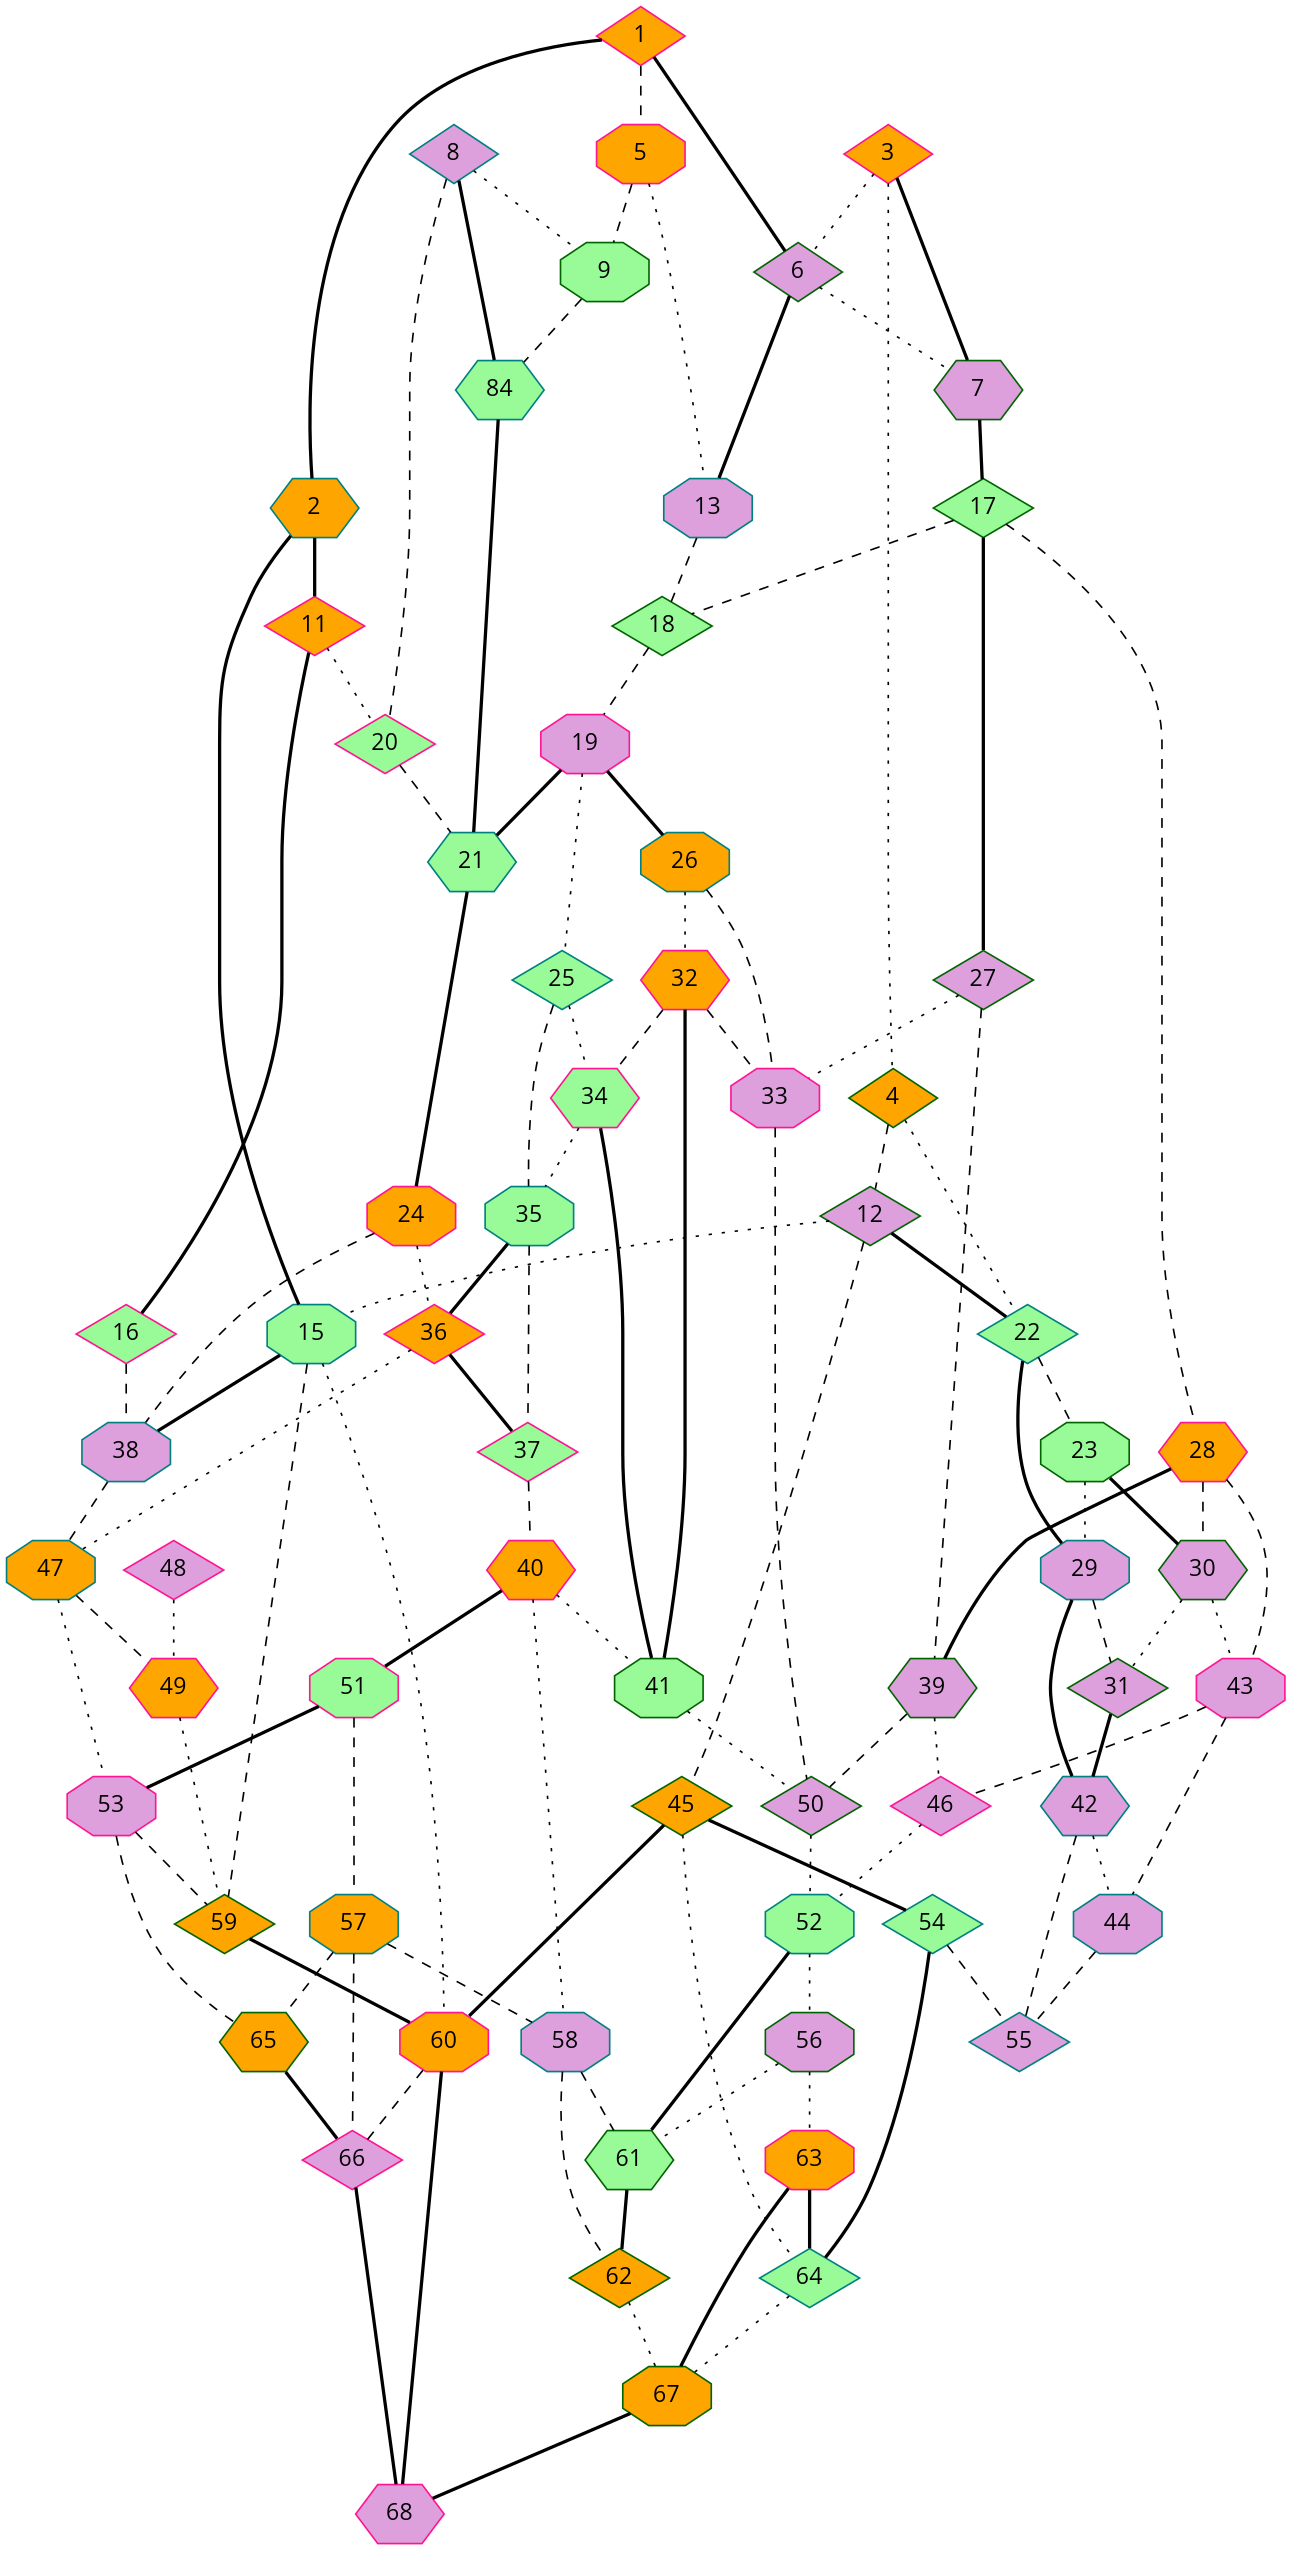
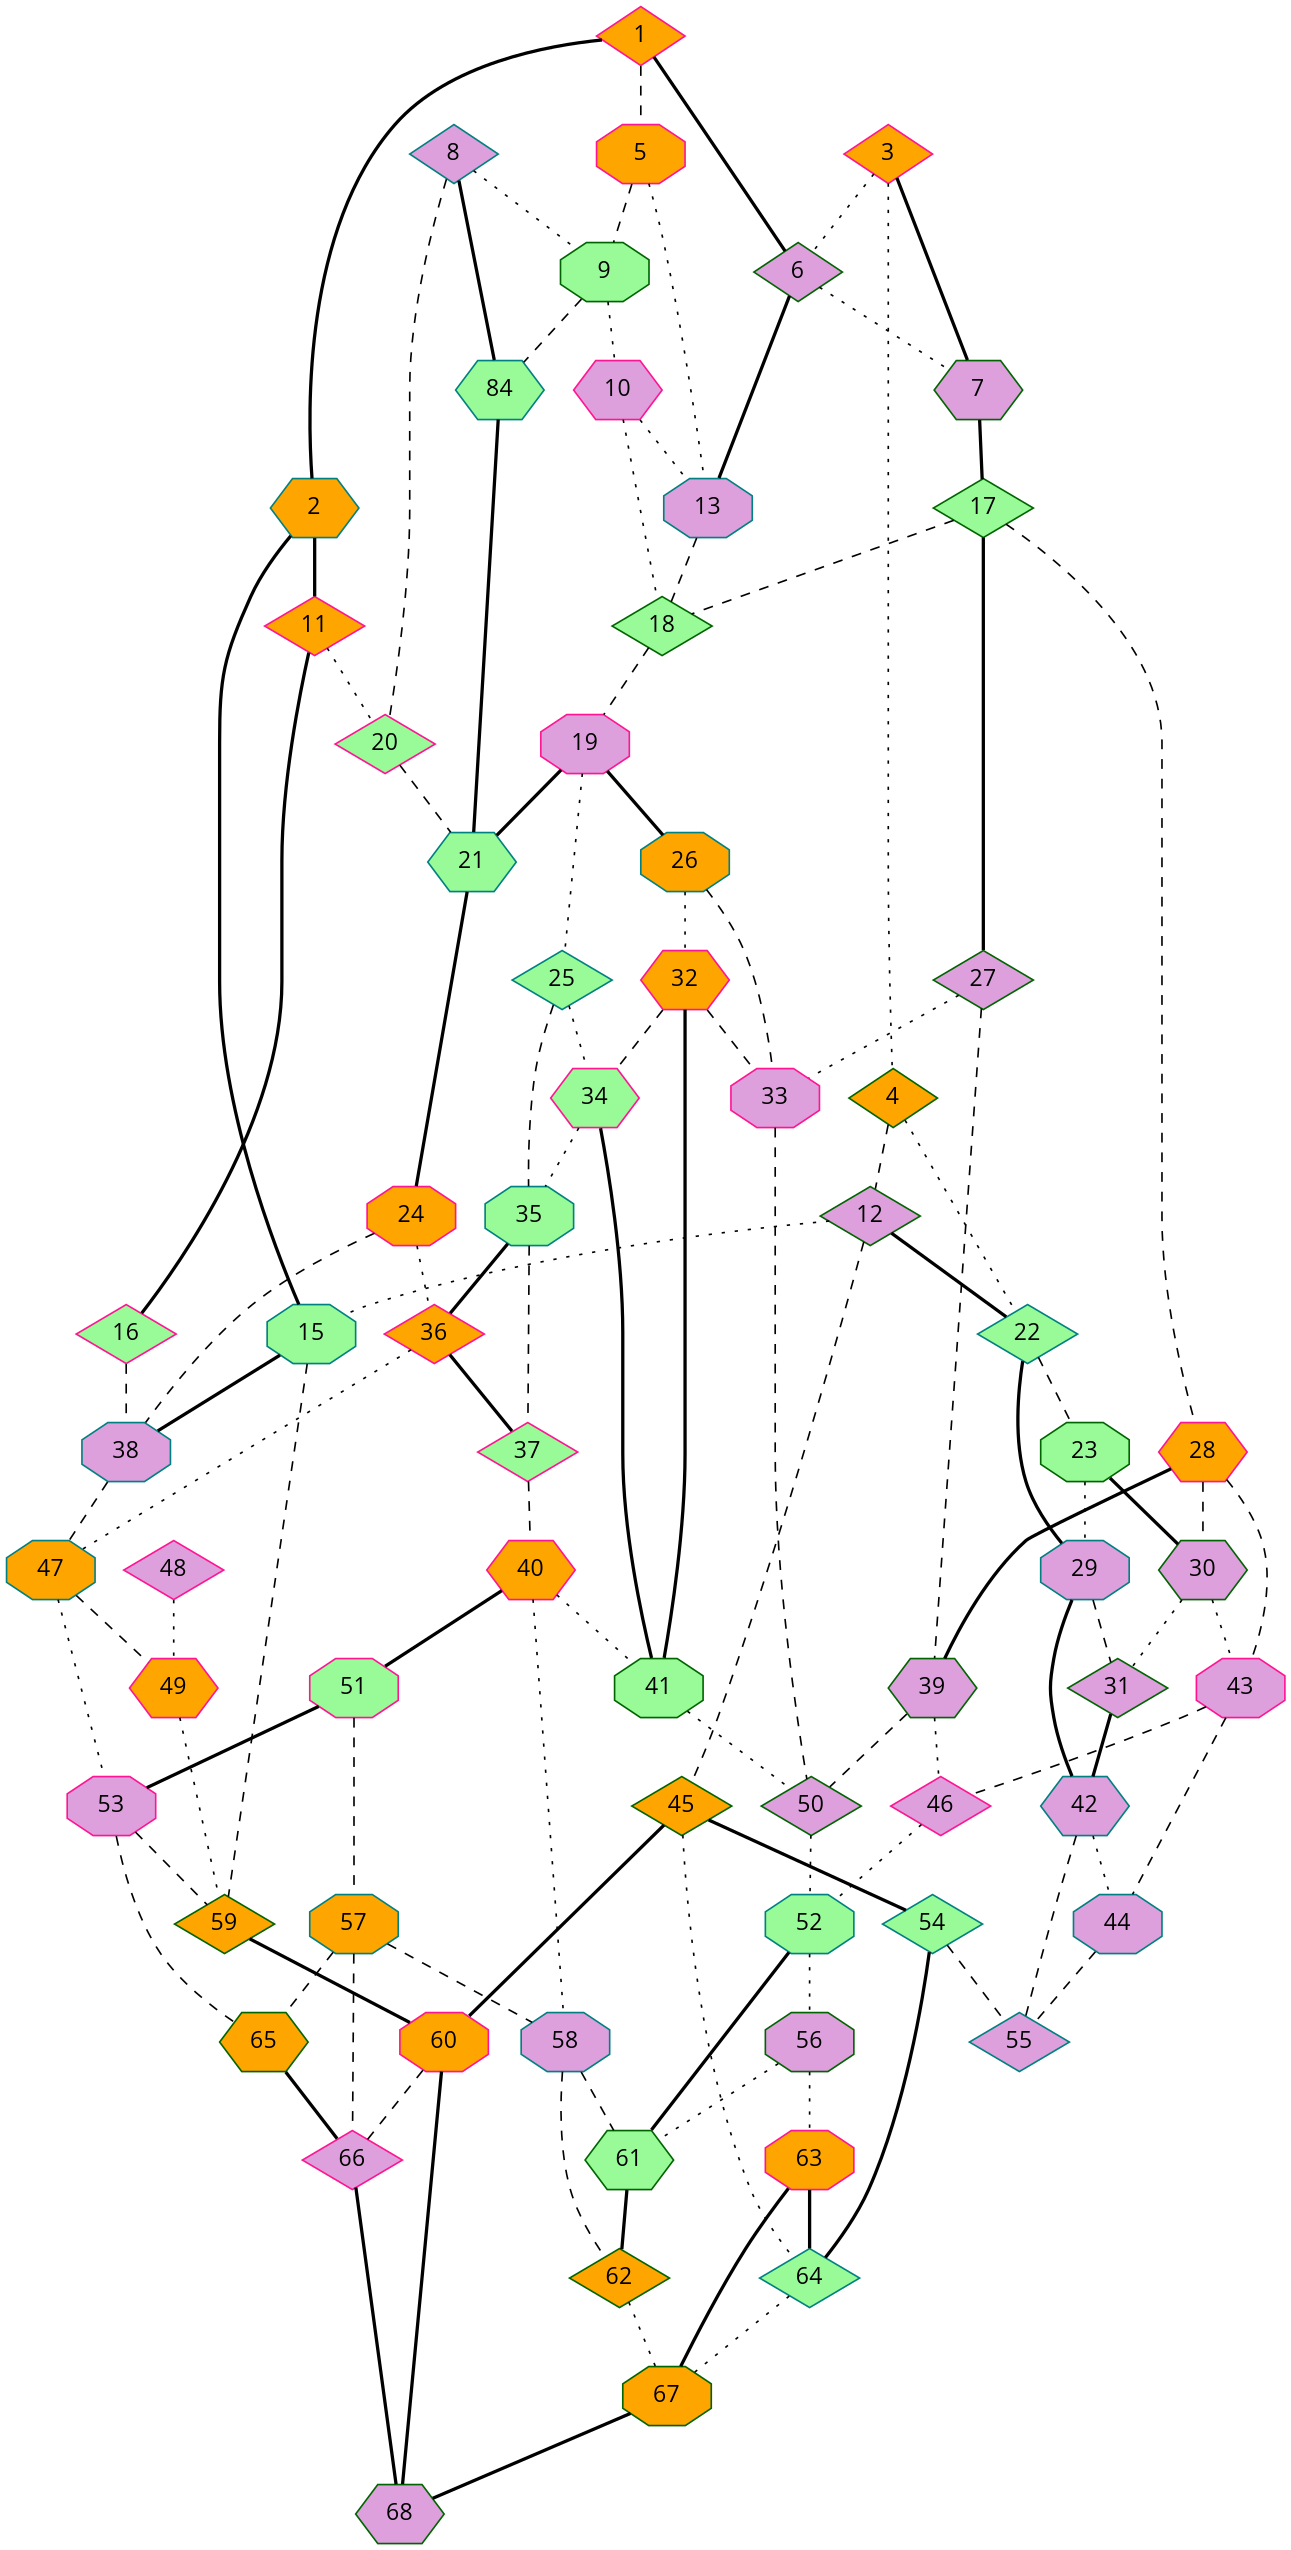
node "10": added
edge "15" -- "60": removed
node "68": color deeppink -> darkgreen
